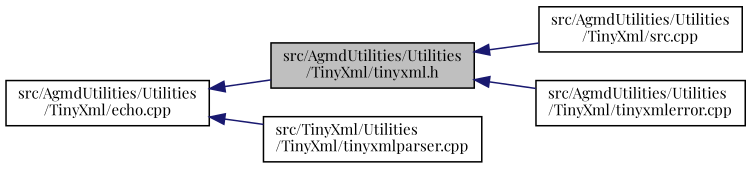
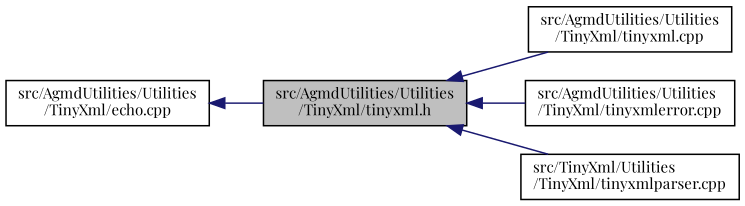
node "src/AgmdUtilities/Utilities /TinyXml/src.cpp": label "src/AgmdUtilities/Utilities /TinyXml/src.cpp" -> "src/AgmdUtilities/Utilities /TinyXml/tinyxml.cpp"
edge "src/TinyXml/Utilities /TinyXml/tinyxmlparser.cpp" -> "src/AgmdUtilities/Utilities /TinyXml/echo.cpp": now "src/TinyXml/Utilities /TinyXml/tinyxmlparser.cpp" -> "src/AgmdUtilities/Utilities /TinyXml/tinyxml.h"
